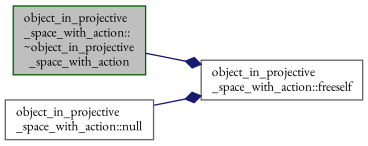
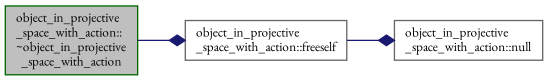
edge "object_in_projective _space_with_action::null" -> "object_in_projective _space_with_action::freeself": reversed
